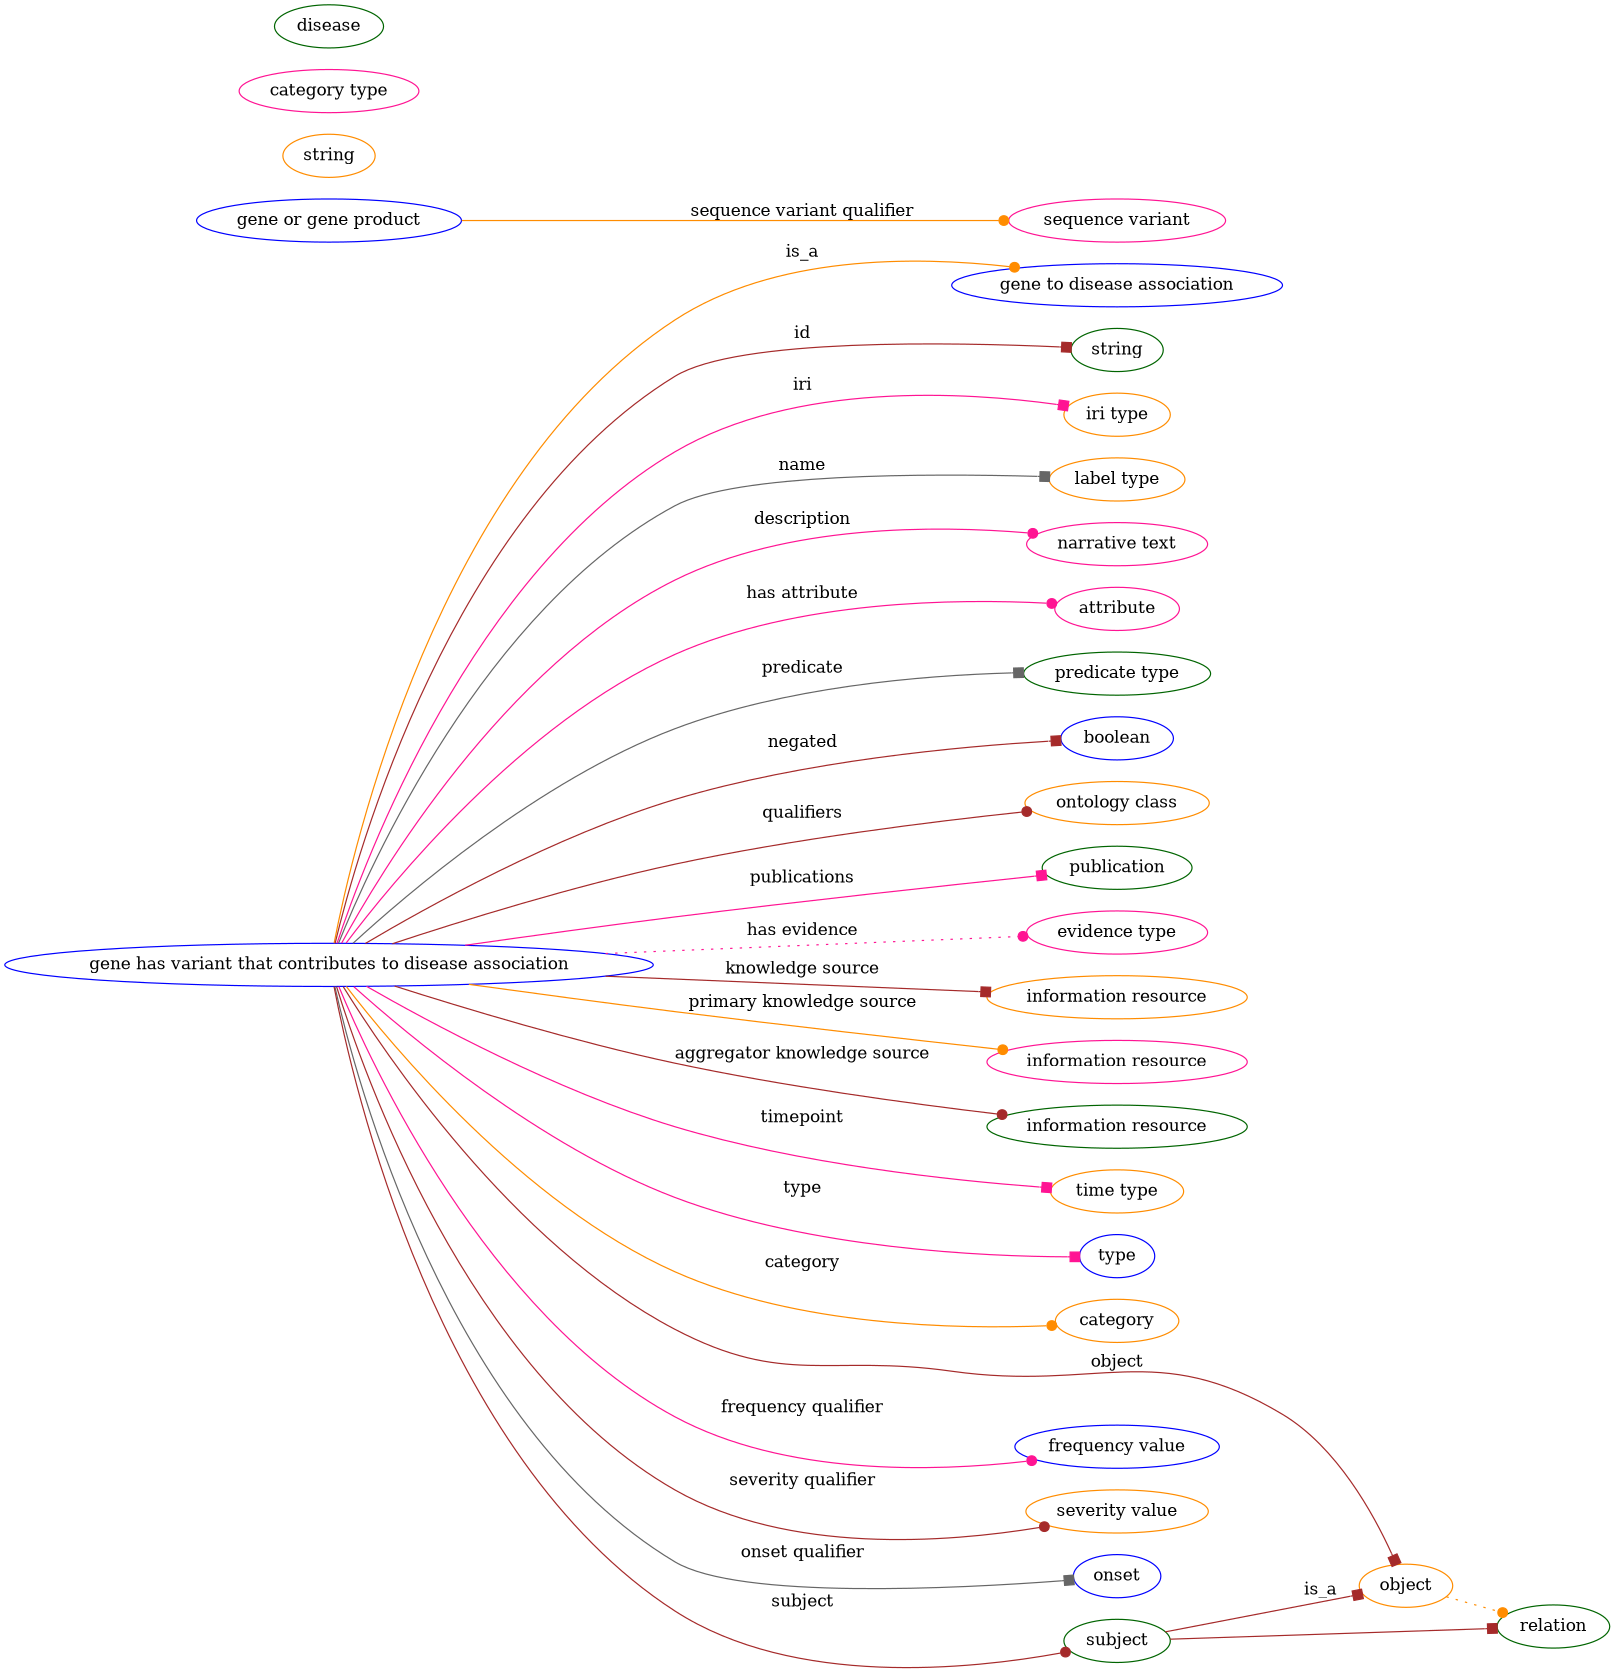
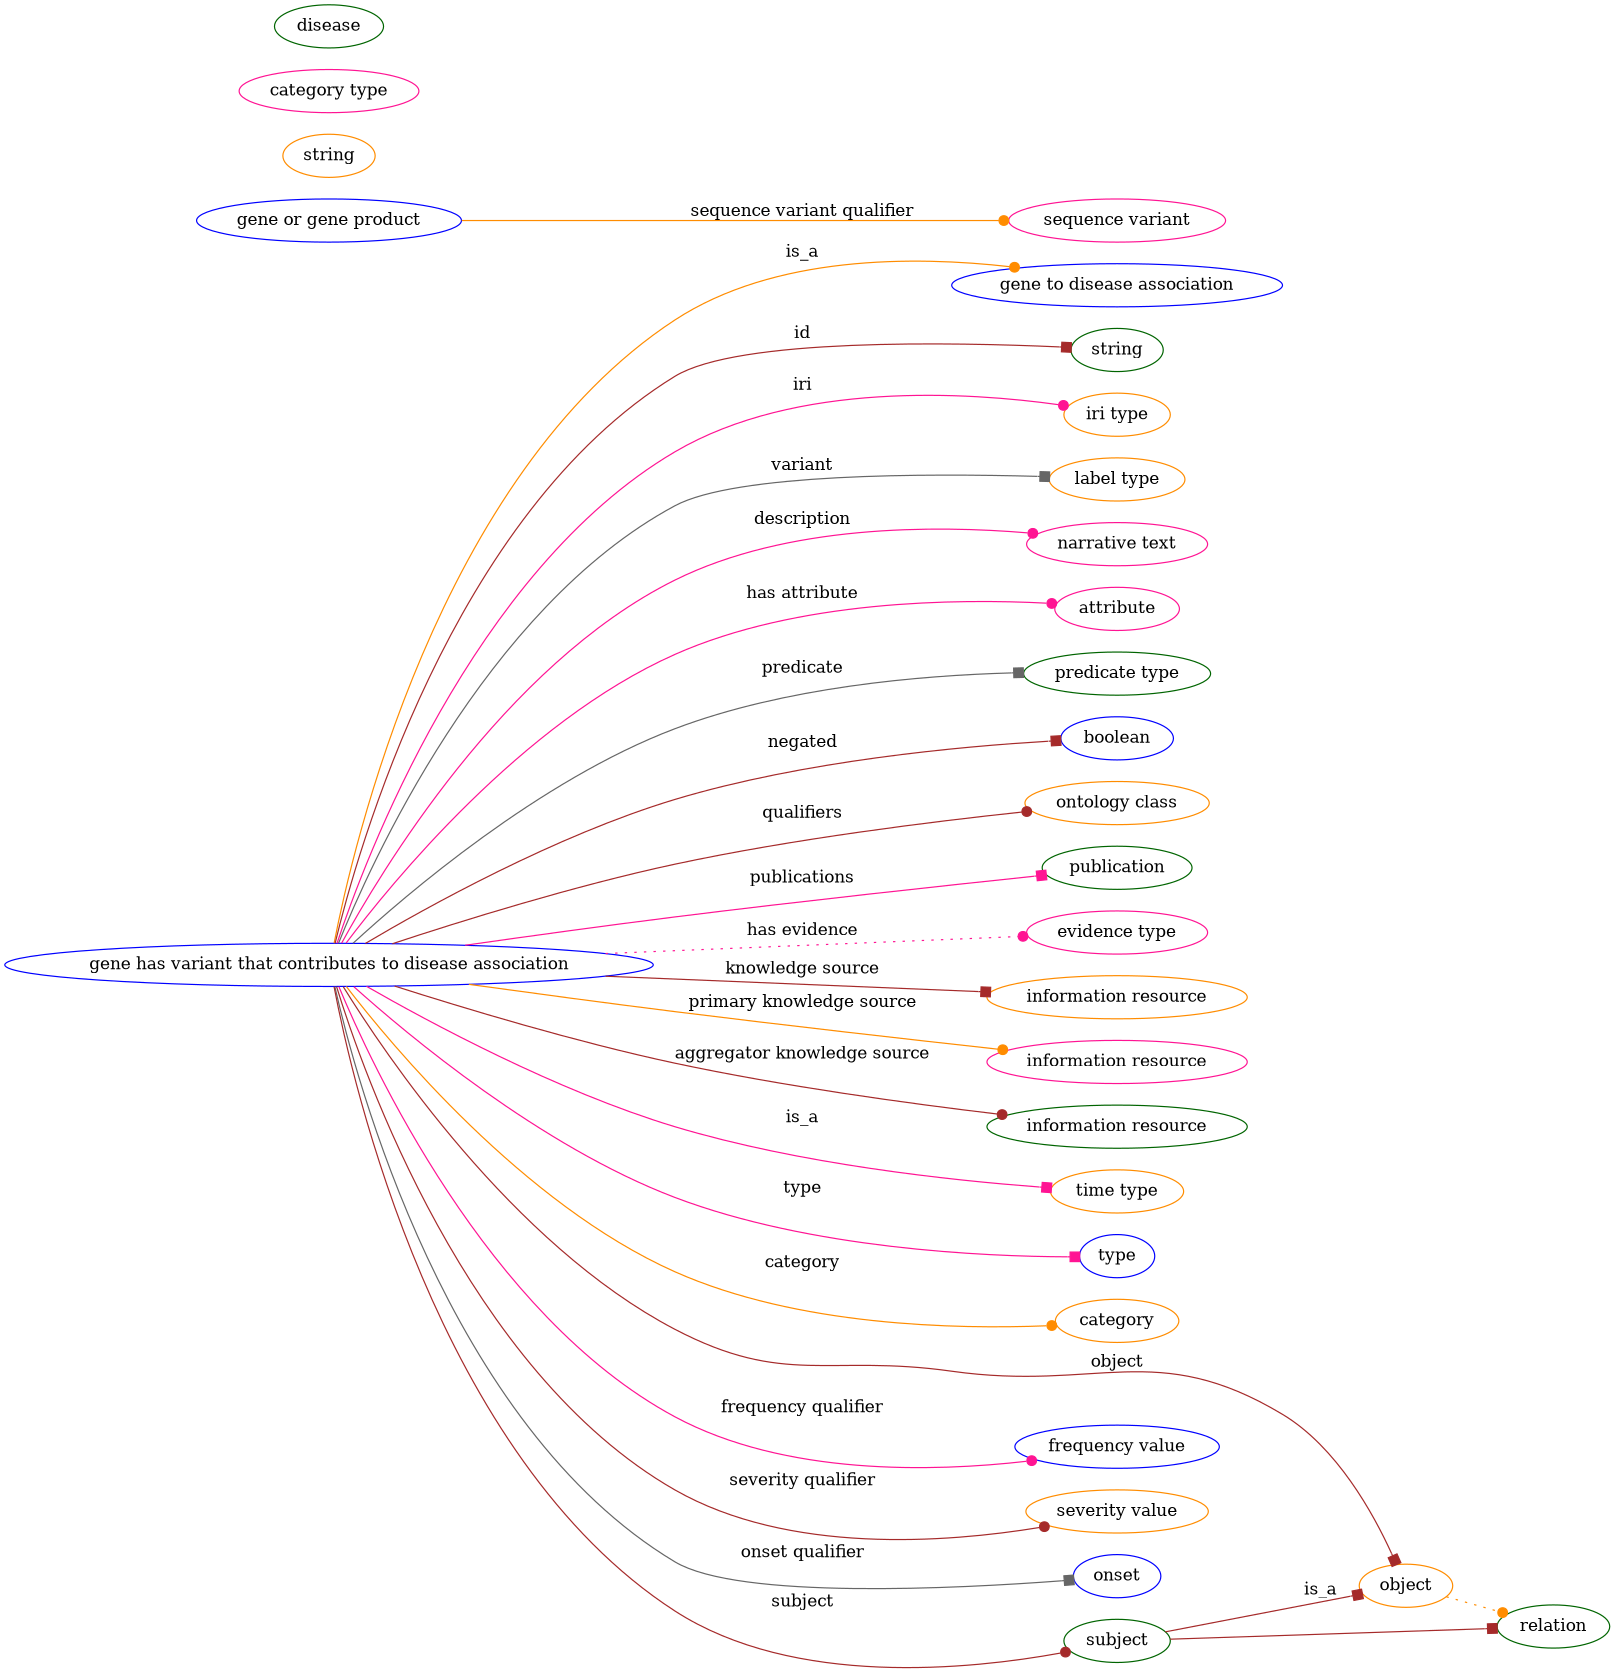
edge "gene has variant that contributes to disease association" -> "label type": label "name" -> "variant"
edge "gene has variant that contributes to disease association" -> "iri type": arrowhead box -> dot
edge "gene has variant that contributes to disease association" -> "time type": label "timepoint" -> "is_a"
